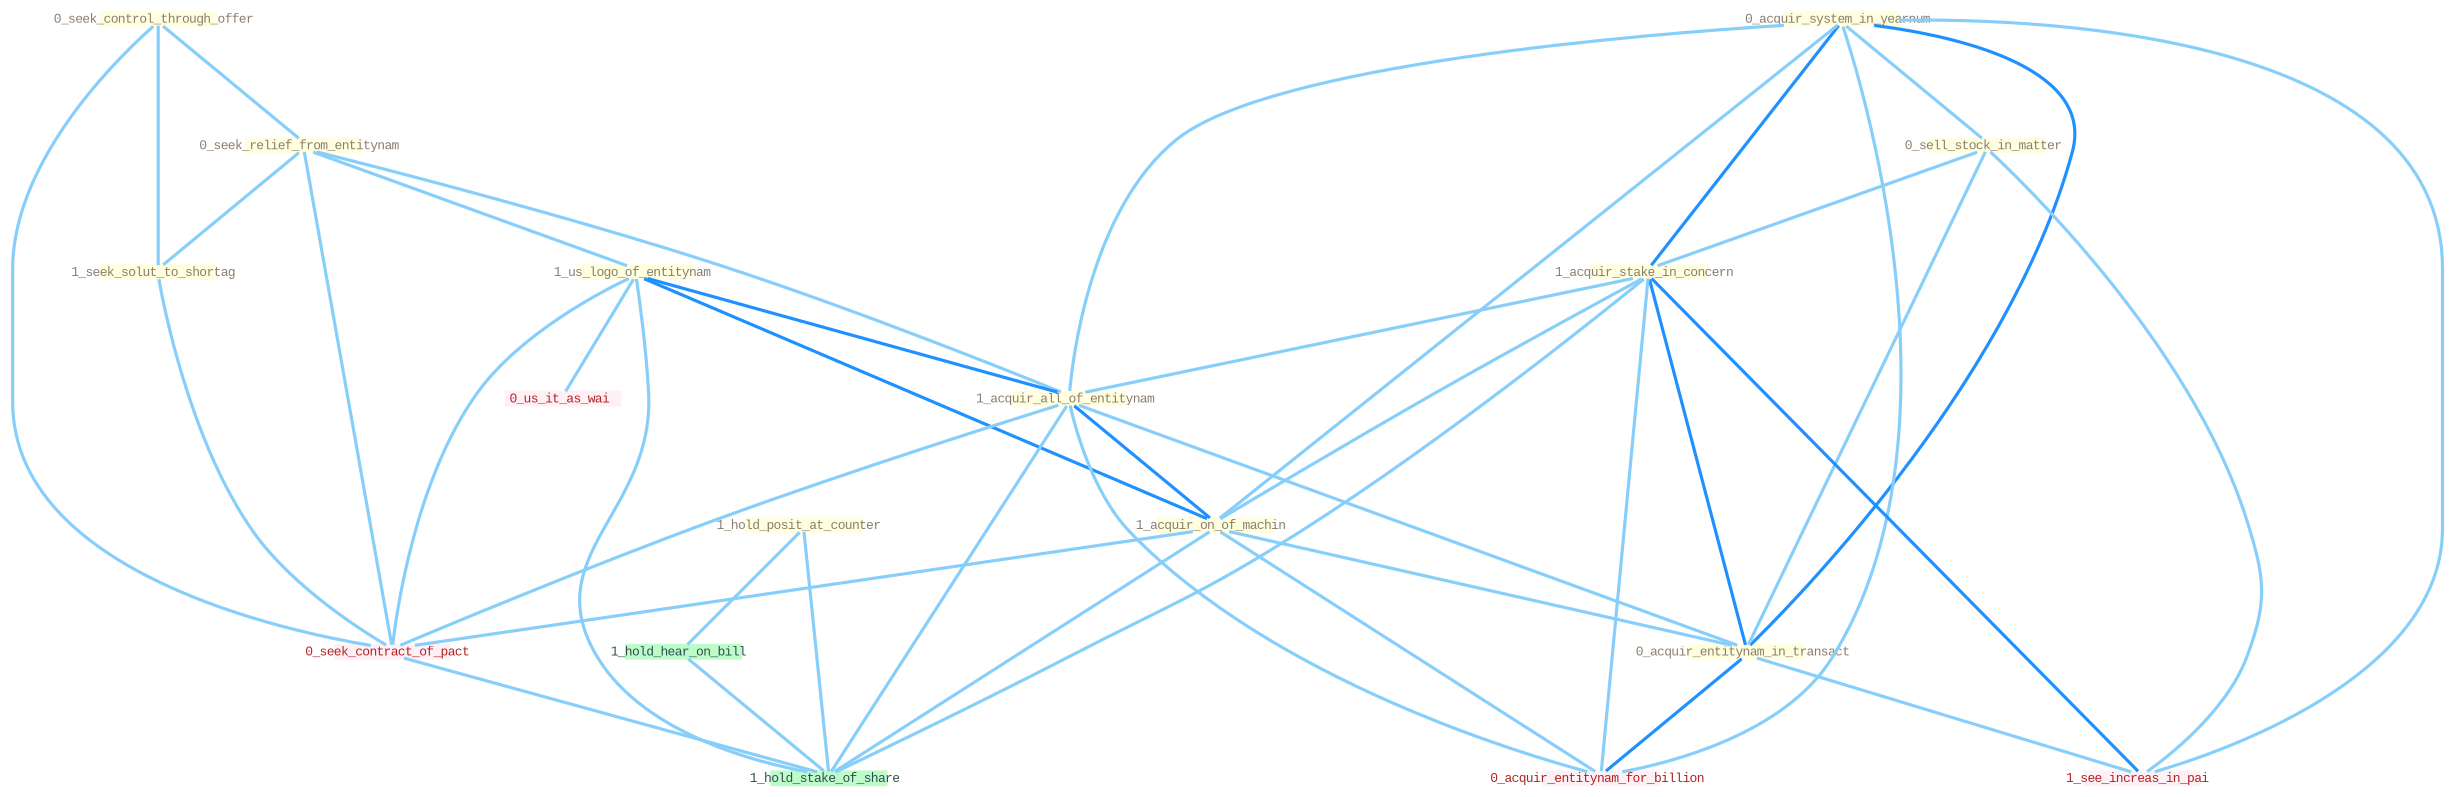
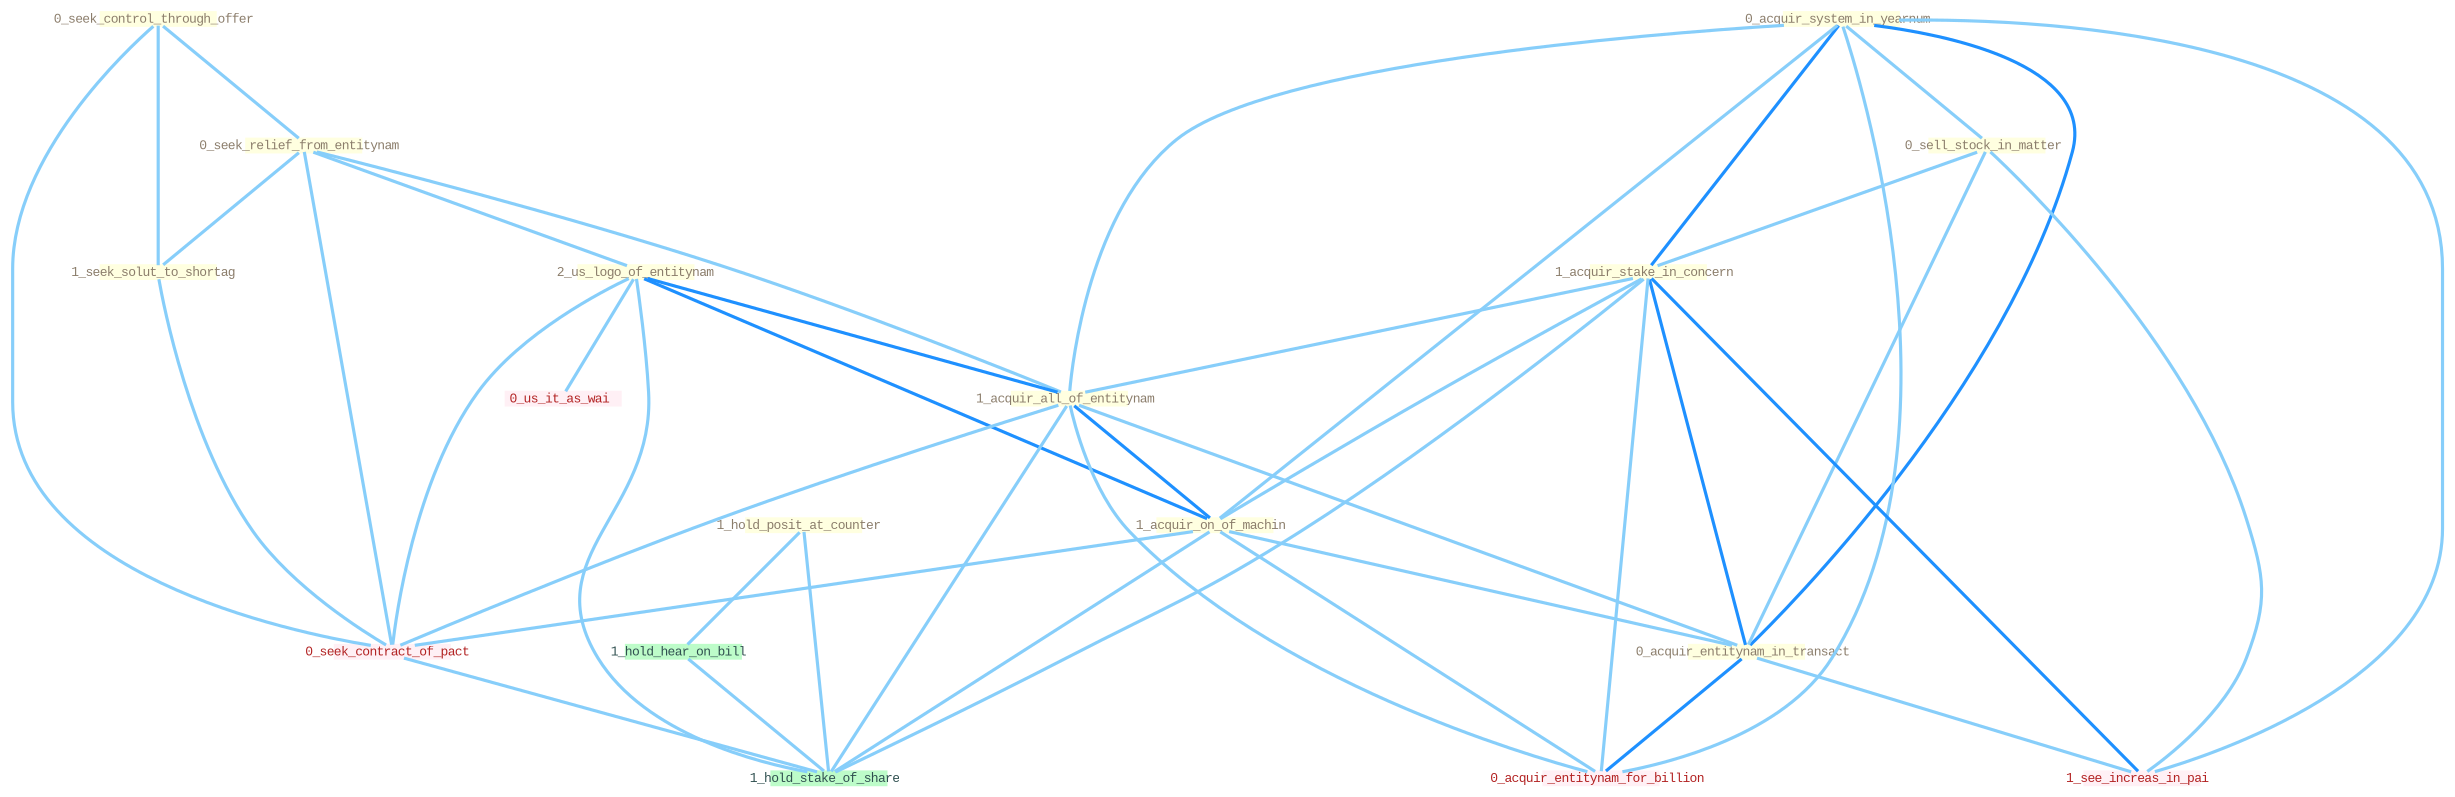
node "1_us_logo_of_entitynam": label "1_us_logo_of_entitynam" -> "2_us_logo_of_entitynam"
